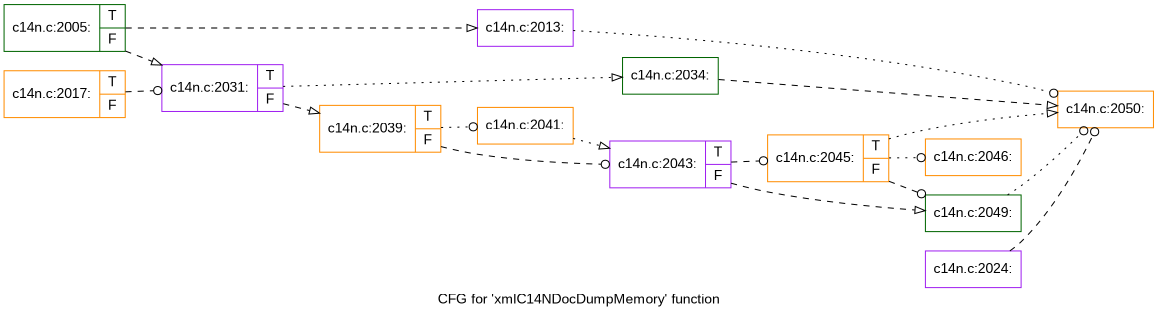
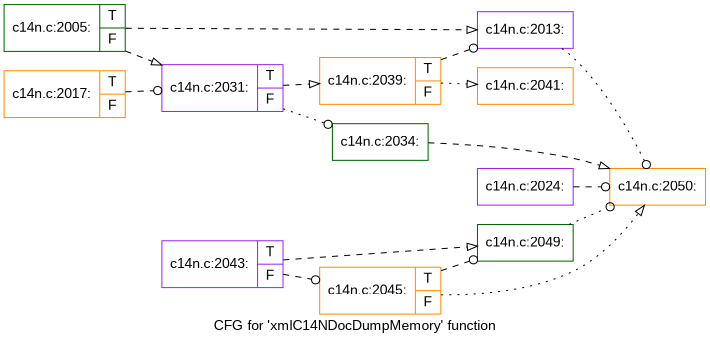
edge "c14n.c:2031:" -> "c14n.c:2034:": arrowhead onormal -> odot
edge "c14n.c:2039:" -> "c14n.c:2041:": arrowhead odot -> onormal
edge "c14n.c:2041:" -> "c14n.c:2043:": removed
node "c14n.c:2046:": removed
edge "c14n.c:2039:" -> "c14n.c:2043:": now "c14n.c:2039:" -> "c14n.c:2013:"
